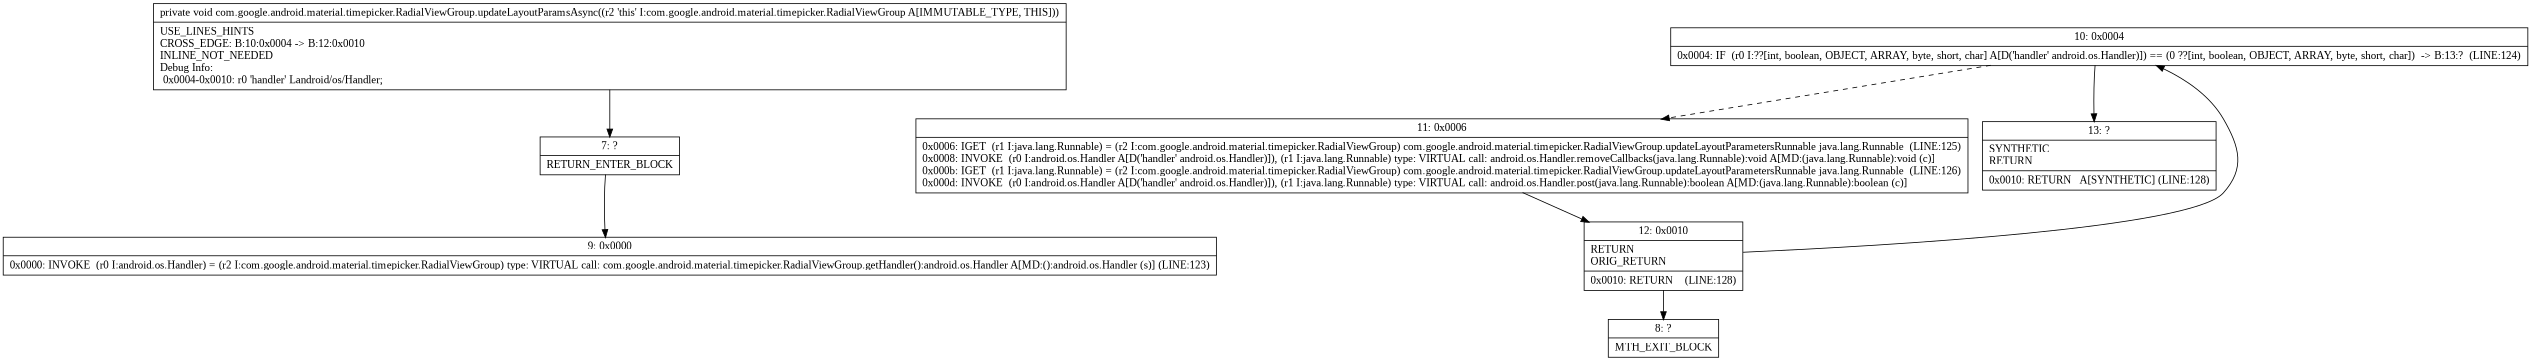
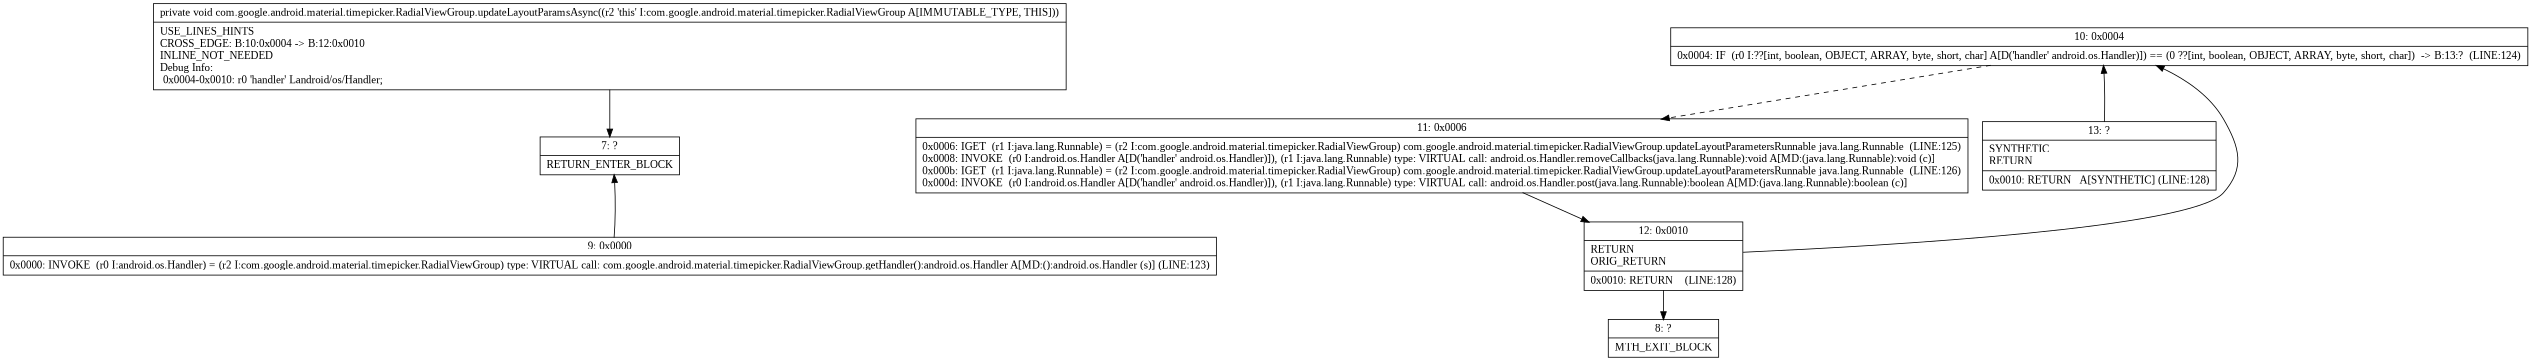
edge "10: 0x0004" -> "13: ?": reversed
edge "7: ?" -> "9: 0x0000": reversed
